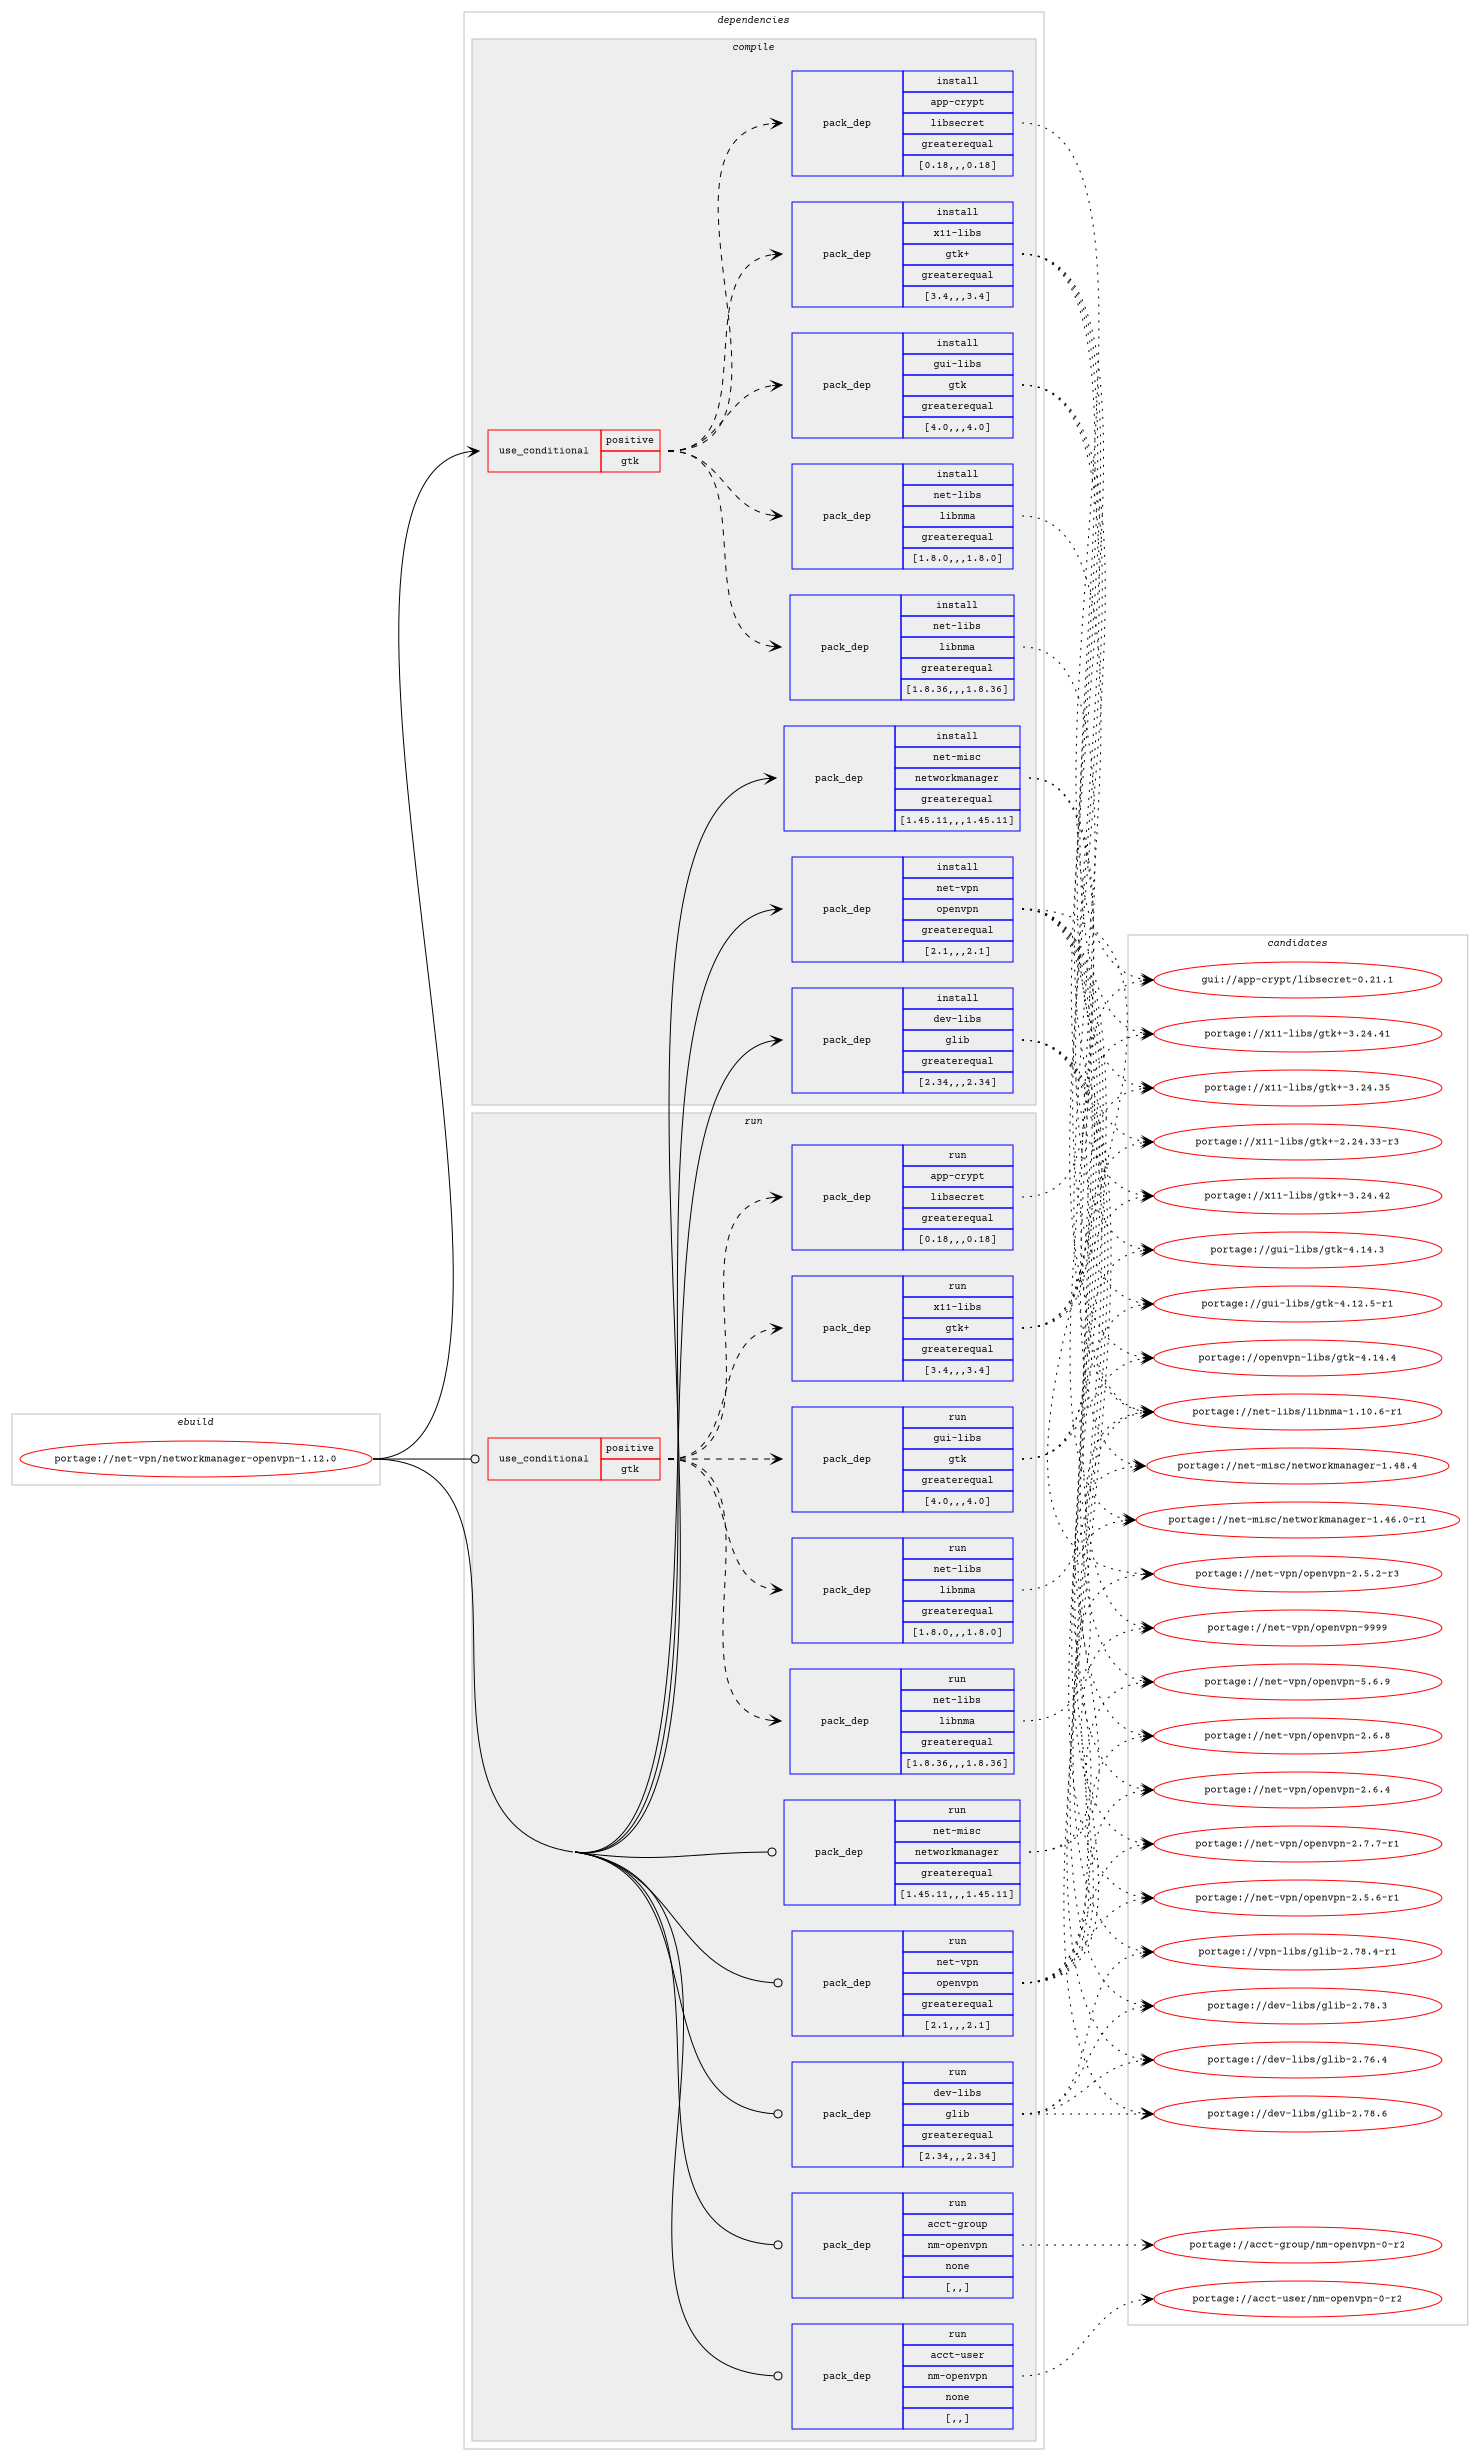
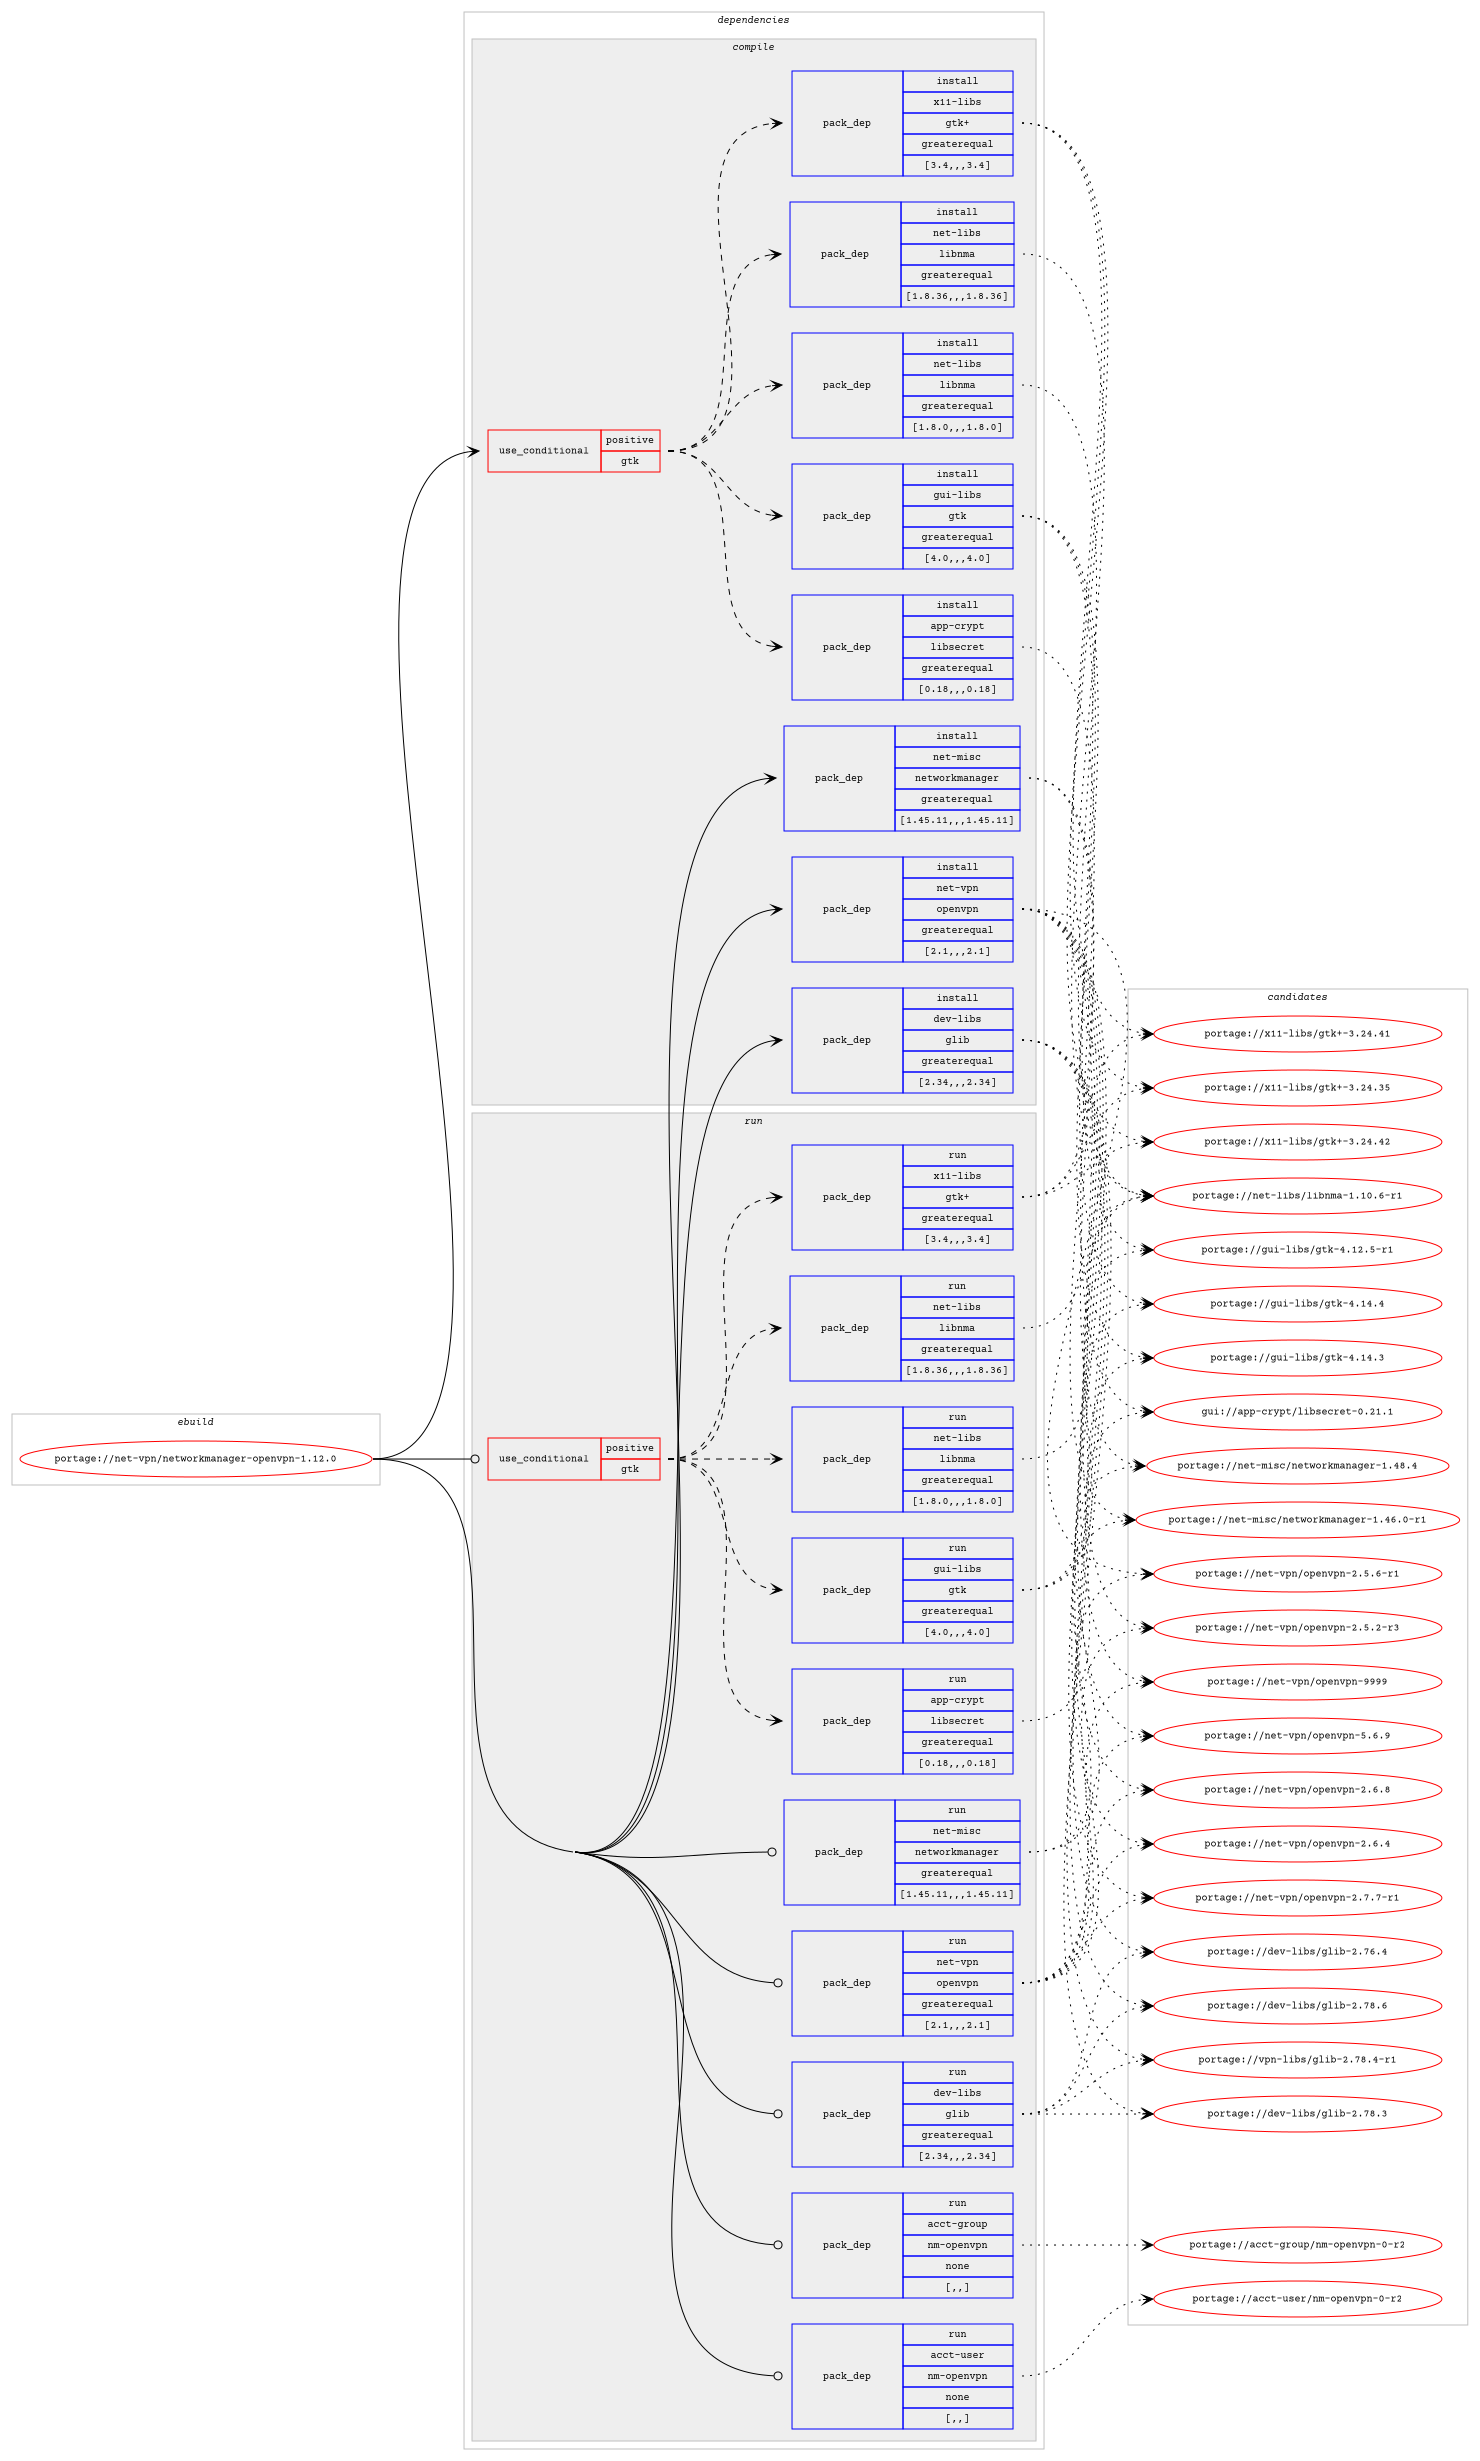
node "portage://x11-libs/gtk+-2.24.33-r3": removed
node "portage://openvpn-libs/gtk-4.14.4": label "portage://openvpn-libs/gtk-4.14.4" -> "portage://gui-libs/gtk-4.14.4"
